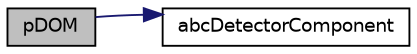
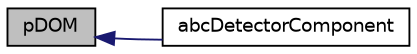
edge "pDOM" -> "abcDetectorComponent": reversed
